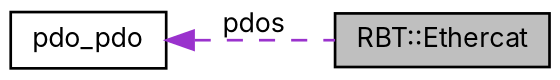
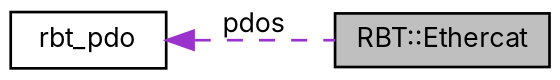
node "pdo_pdo": label "pdo_pdo" -> "rbt_pdo"
